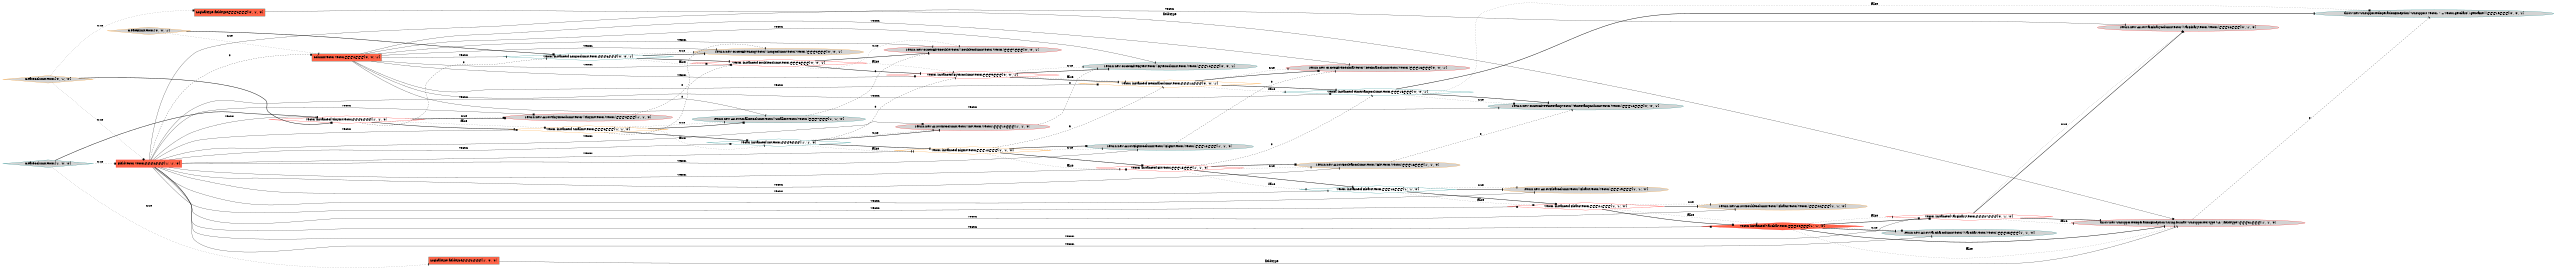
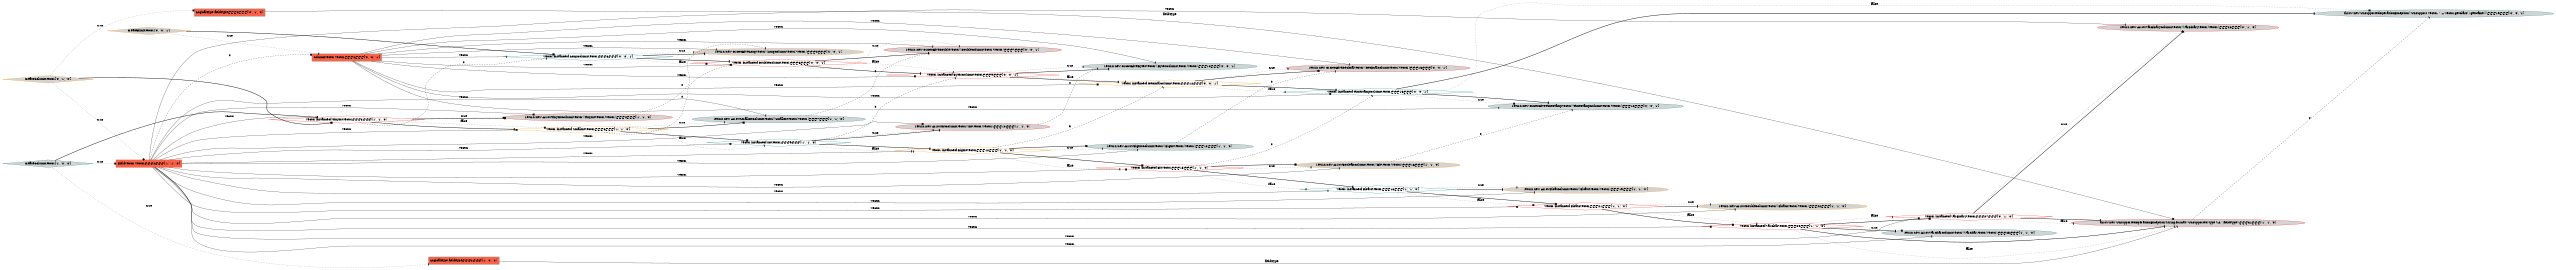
node "vector instanceof VarCharVector@@@24@@@['1', '1', '0']": fillcolor tomato -> white
